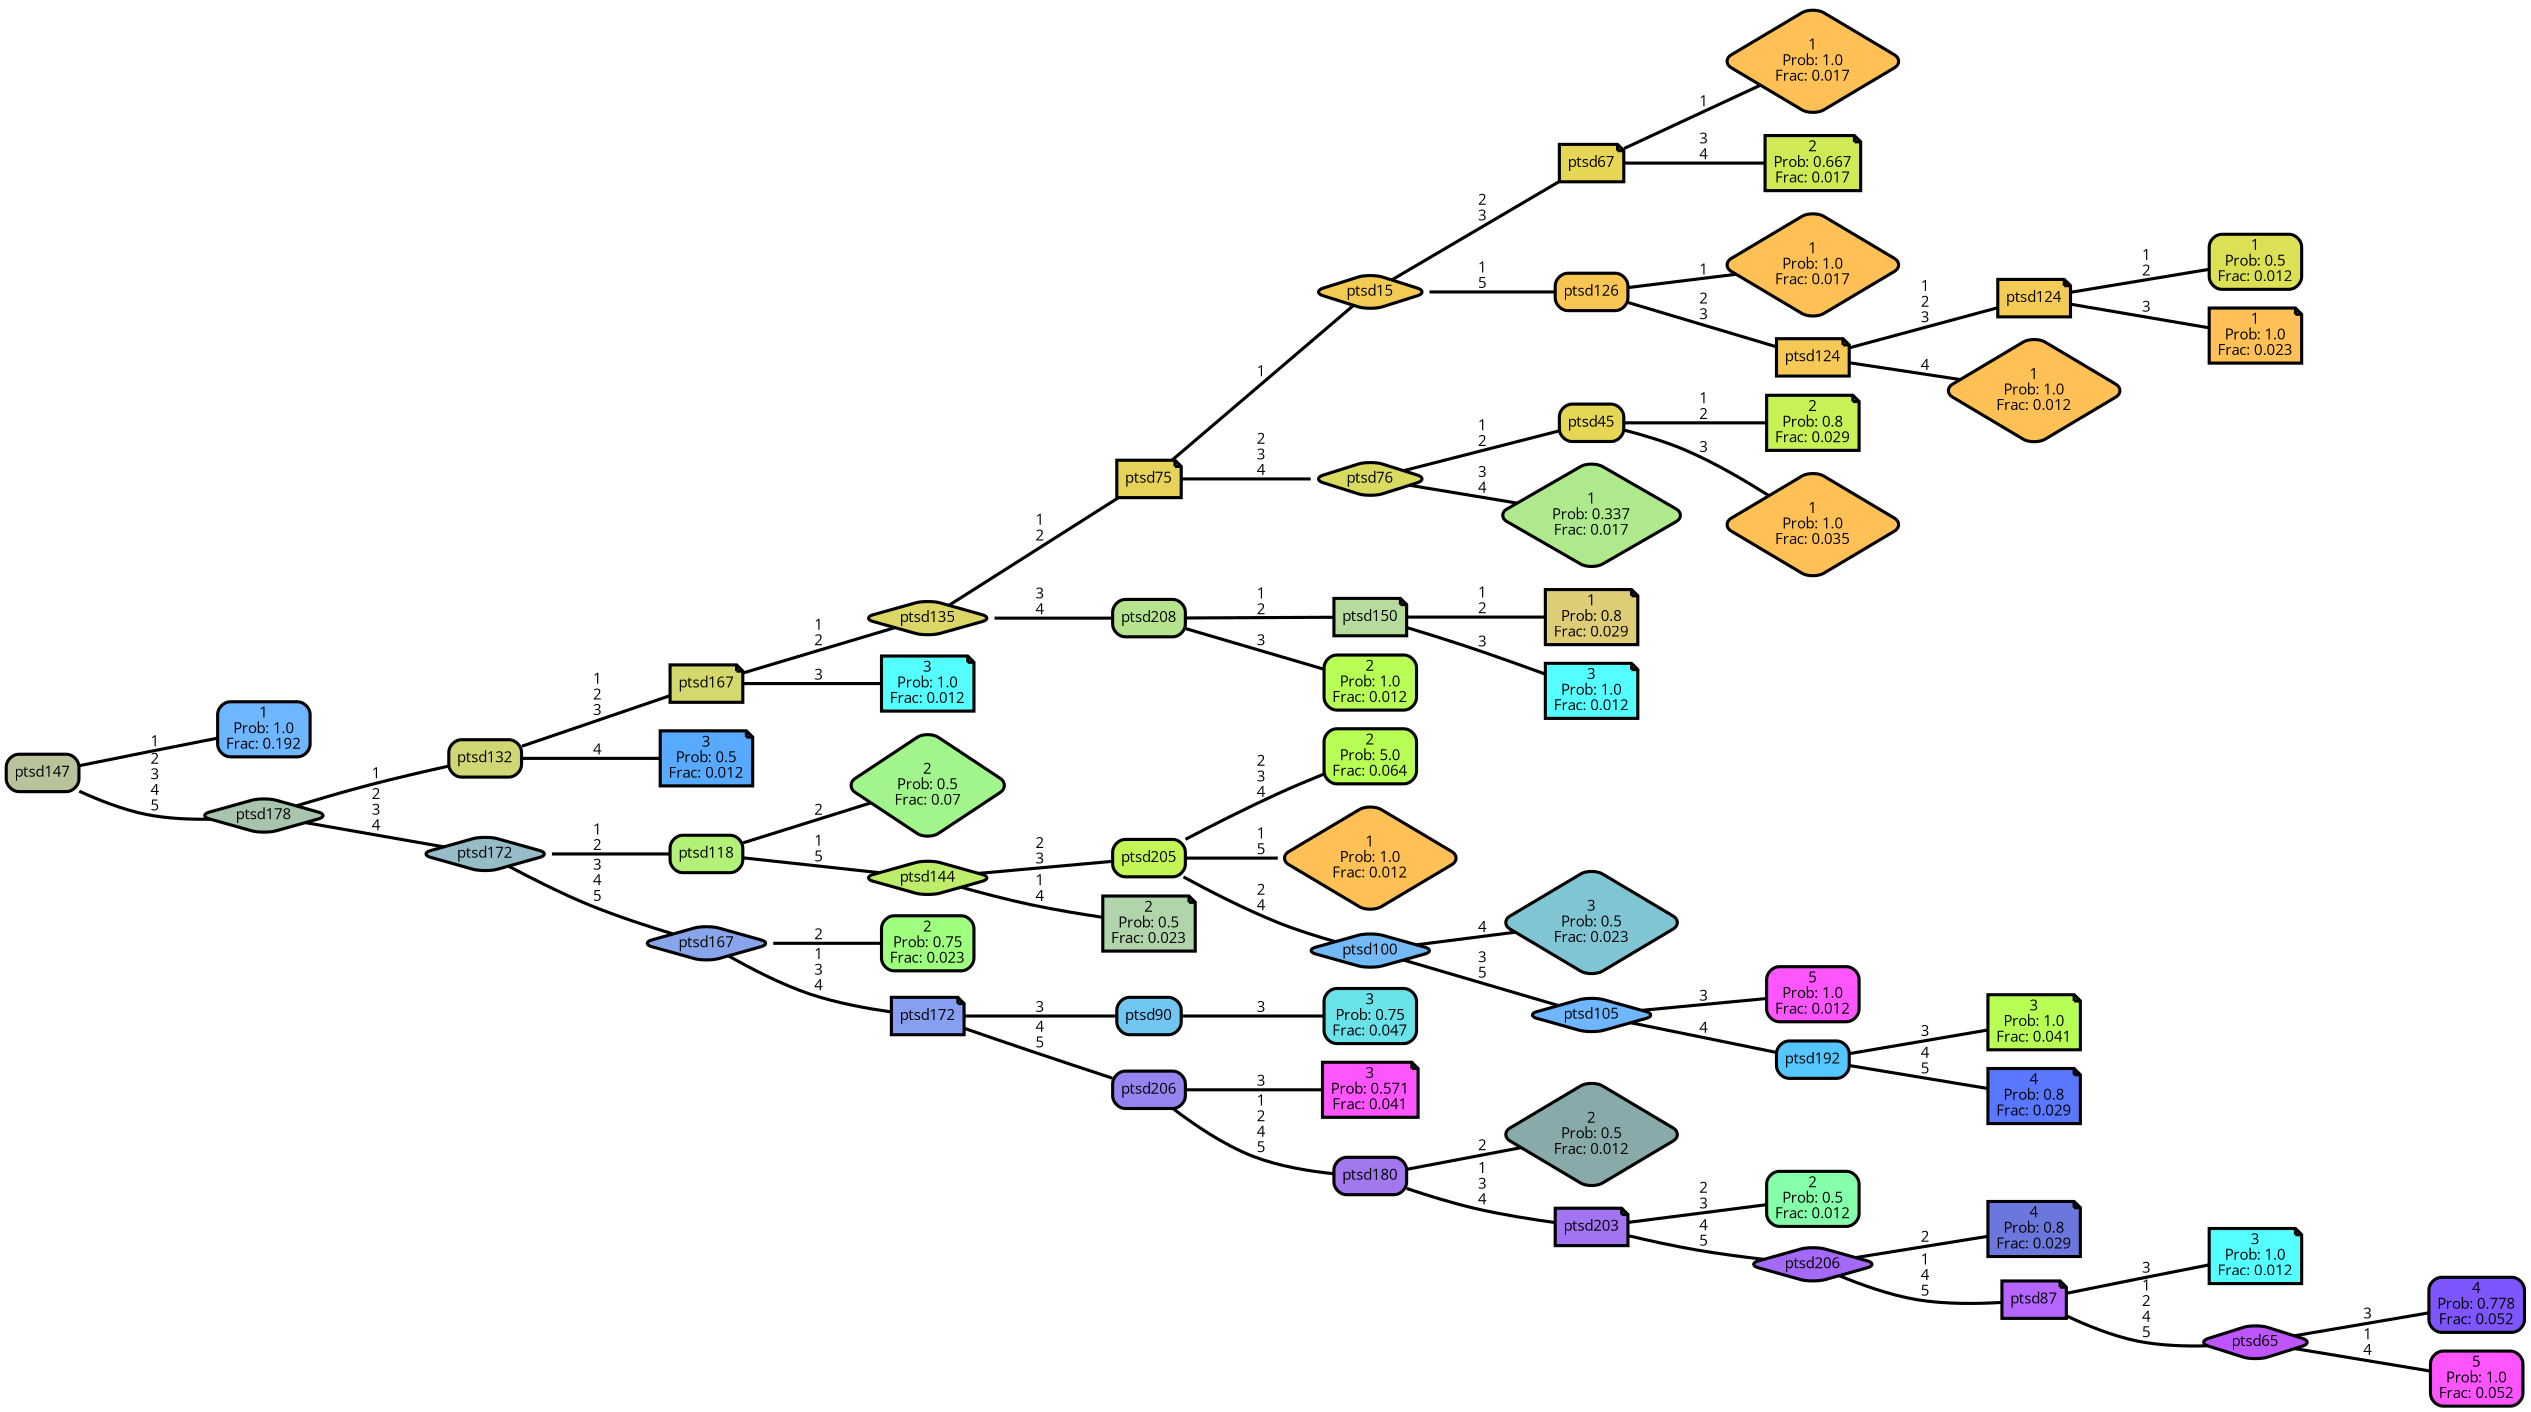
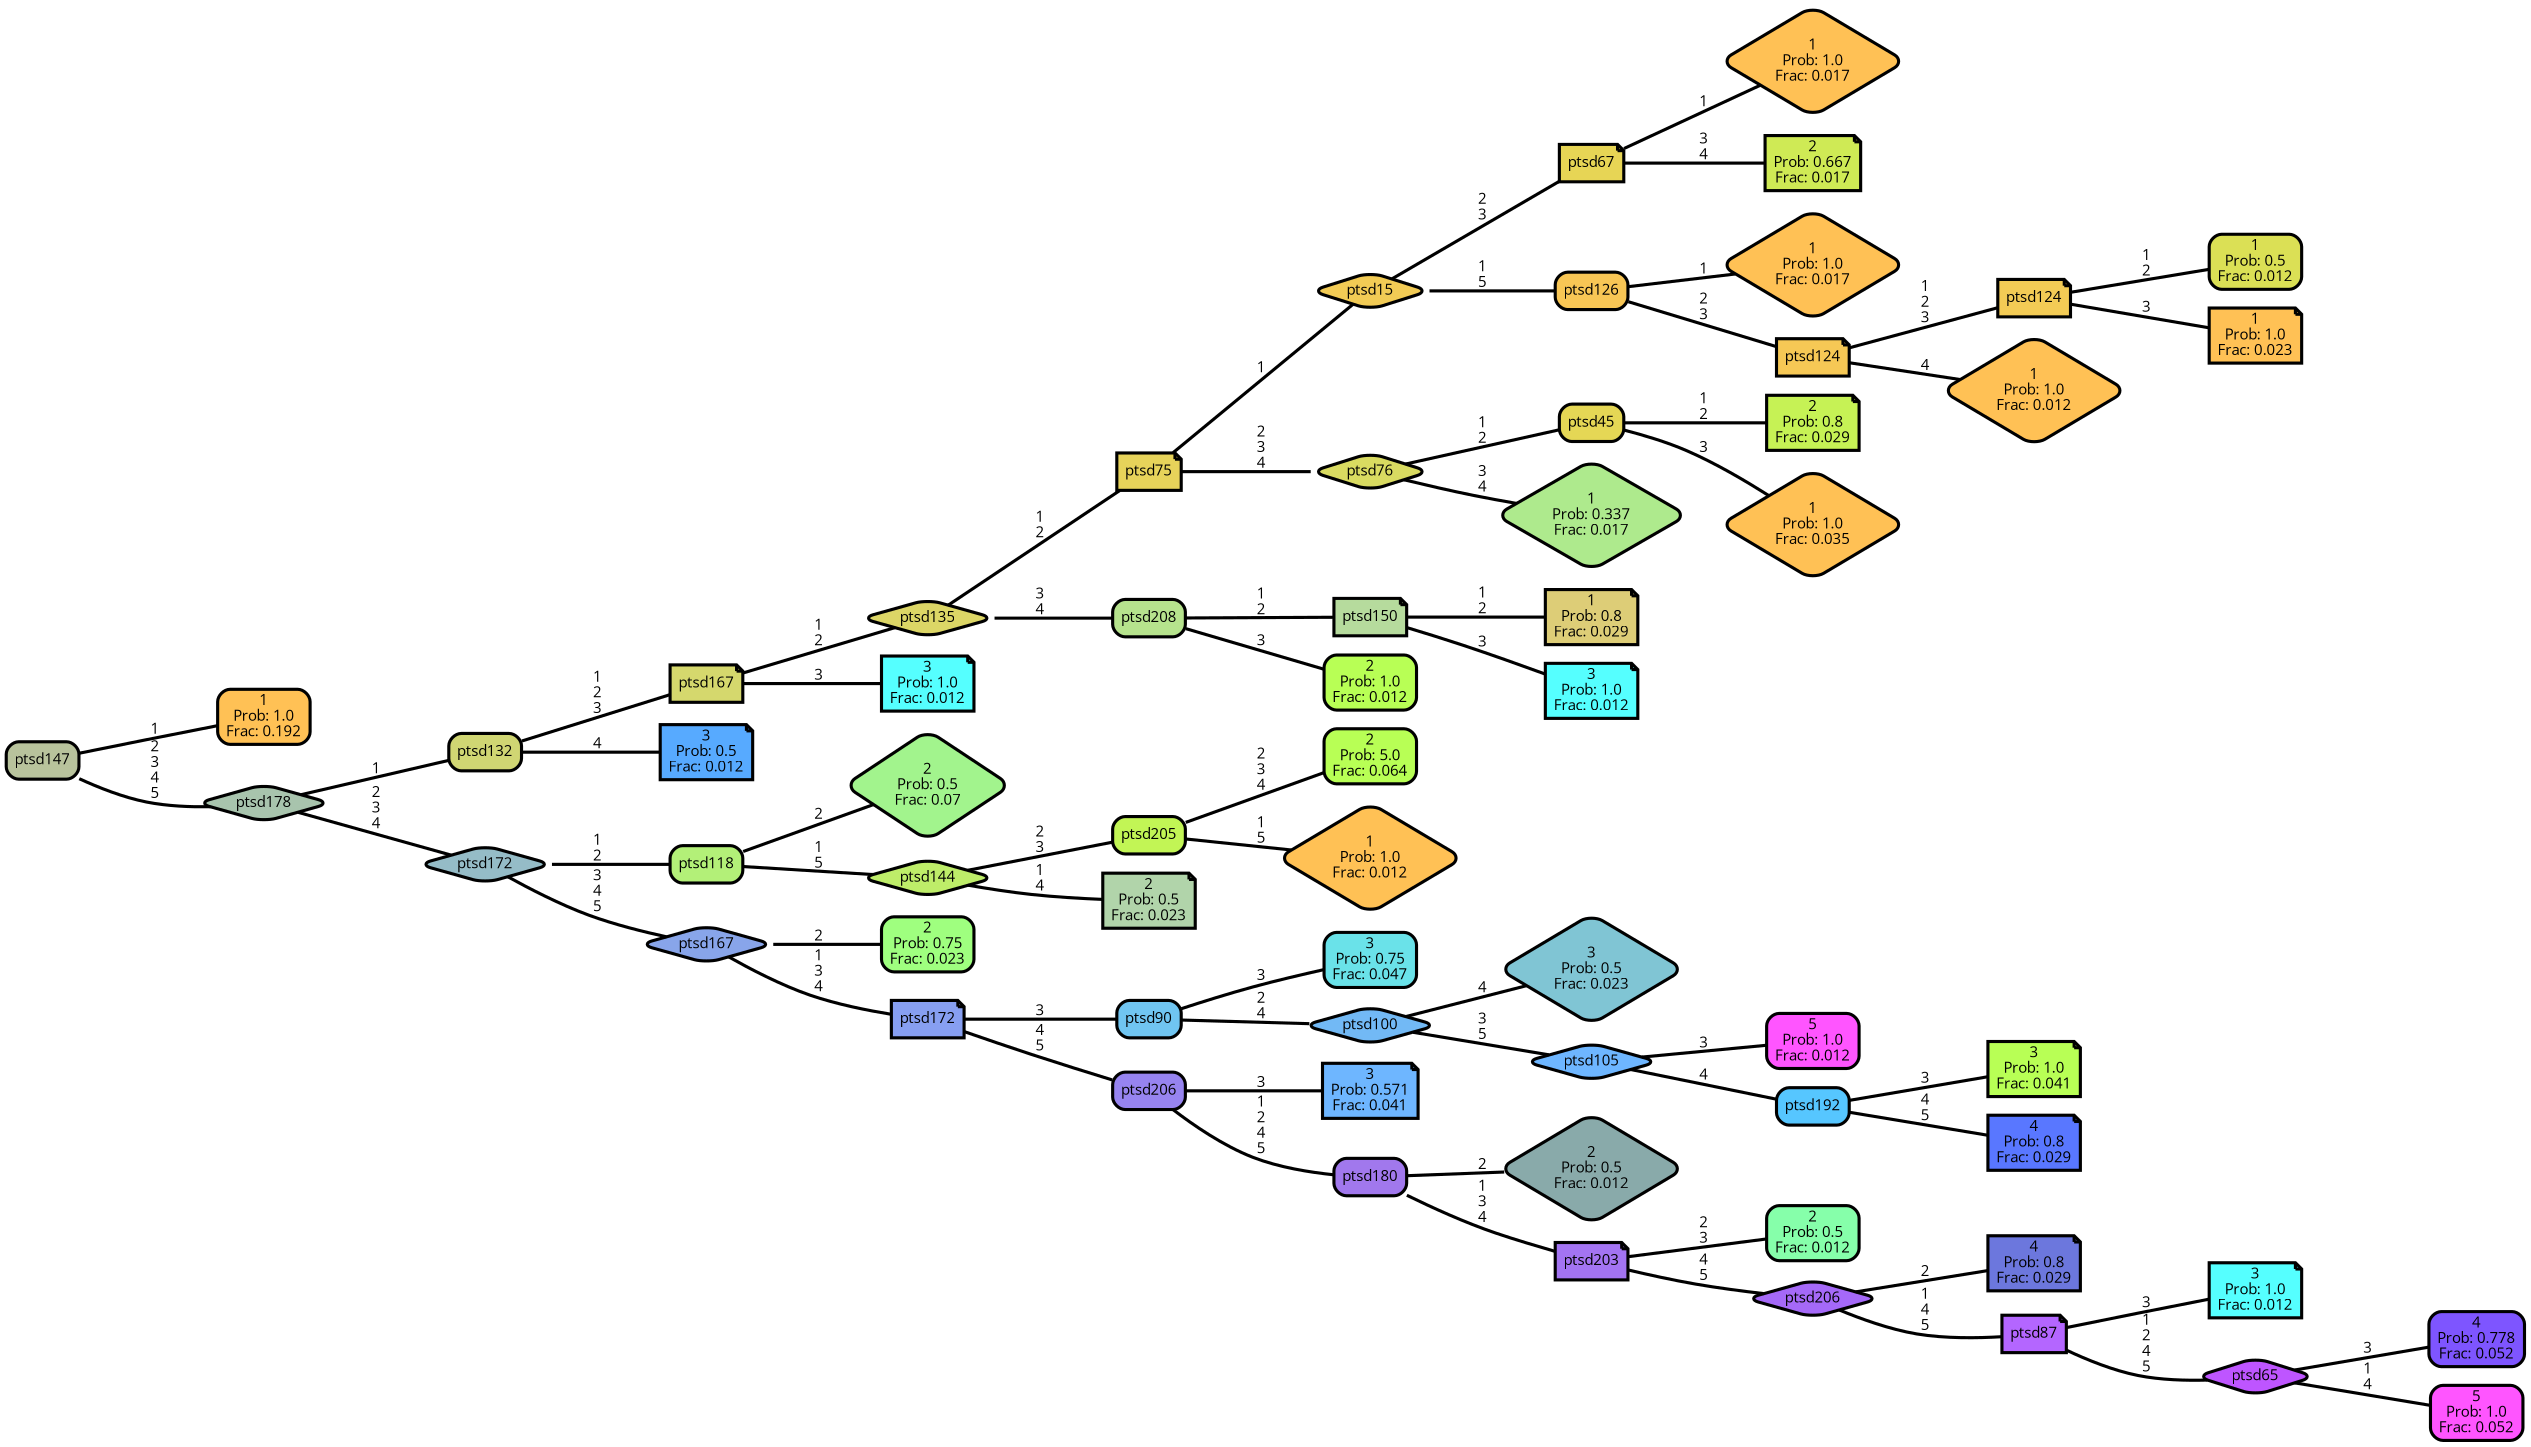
node "1 Prob: 1.0 Frac: 0.192": fillcolor #6eb6ff -> #ffc155
edge "ptsd205" -- "ptsd100": now "ptsd90" -- "ptsd100"
node "3 Prob: 0.571 Frac: 0.041": fillcolor #ff55ff -> #6eb6ff
